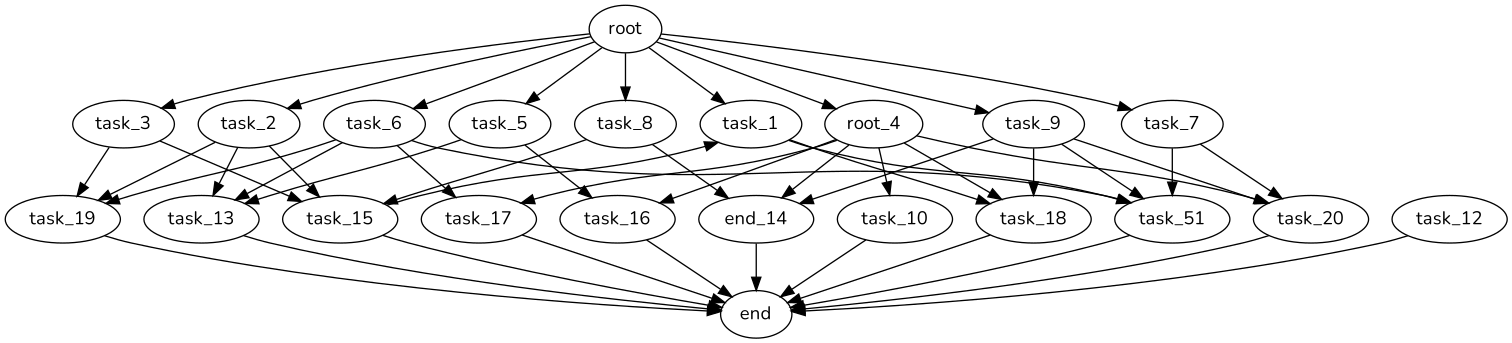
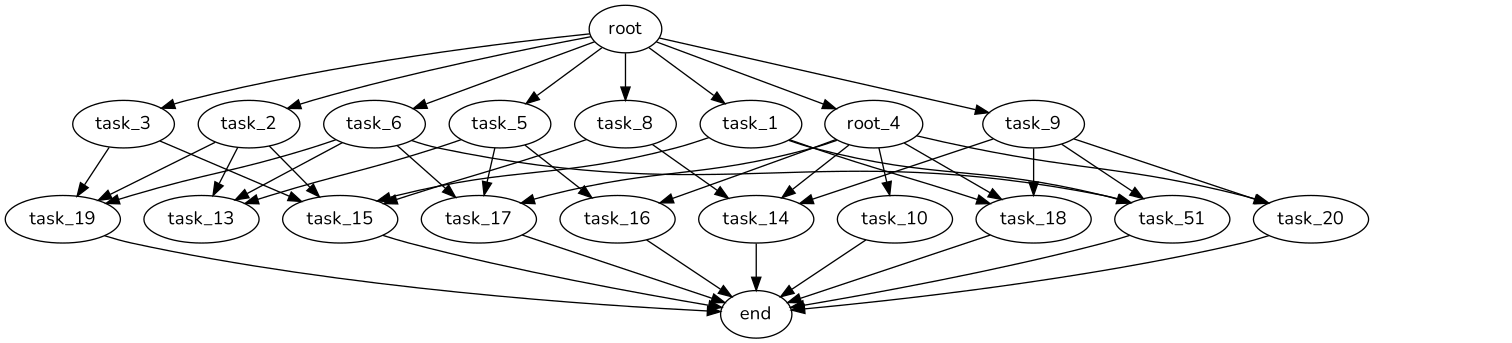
node "task_7": removed
edge "task_5" -> "task_17": added
edge "task_15" -> "task_1": reversed
node "end_14": label "end_14" -> "task_14"
node "task_12": removed
edge "task_13" -> "end": removed
